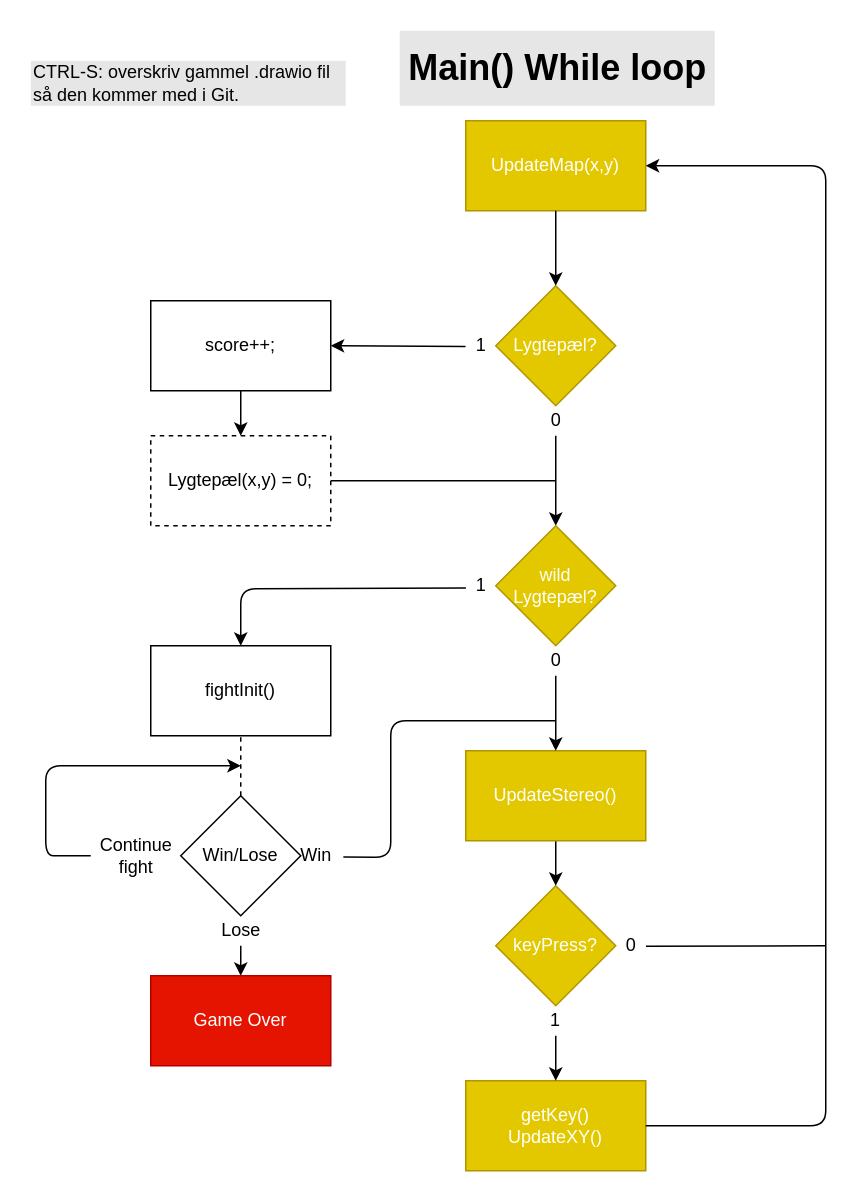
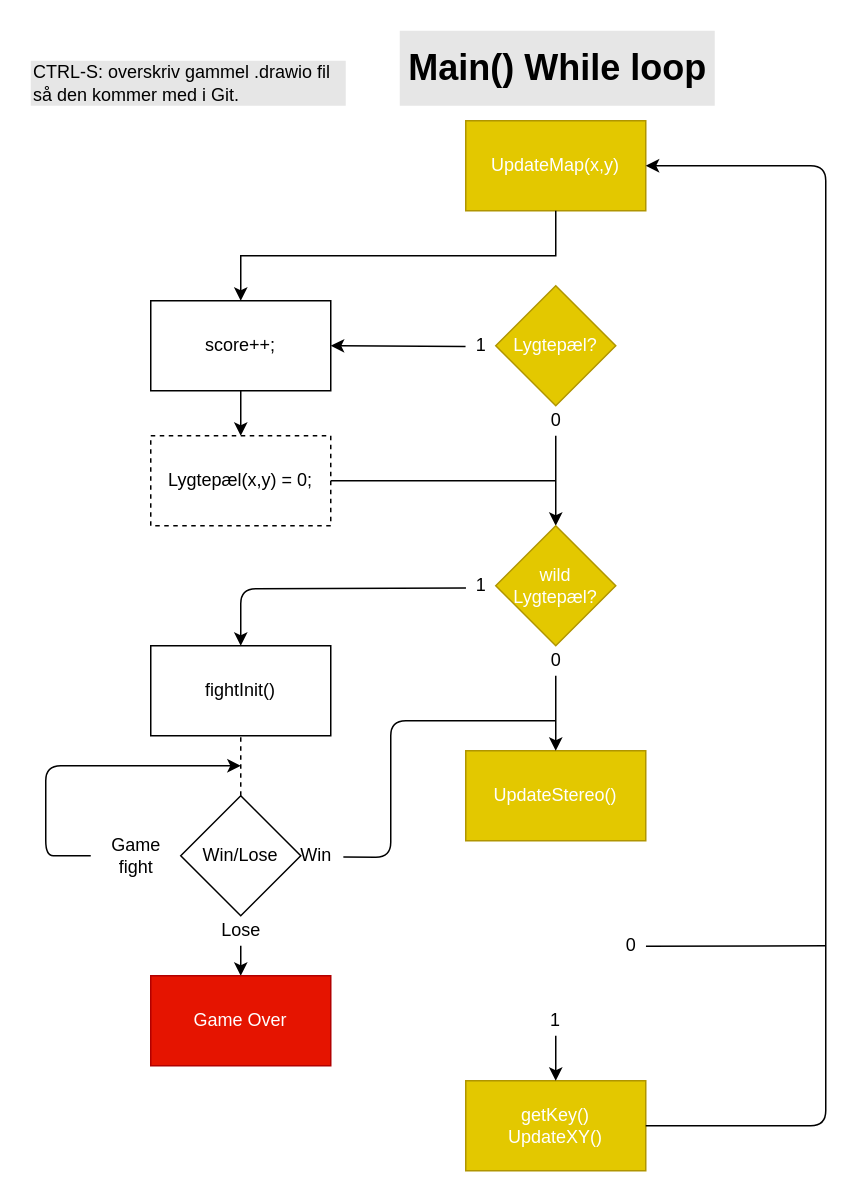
edge "UpdateMap(x,y)" -> "Lygtepæl?": now "UpdateMap(x,y)" -> "score++;"
node "Continue fight": label "Continue fight" -> "Game fight"
edge "UpdateStereo()" -> "keyPress?": removed
node "keyPress?": removed
